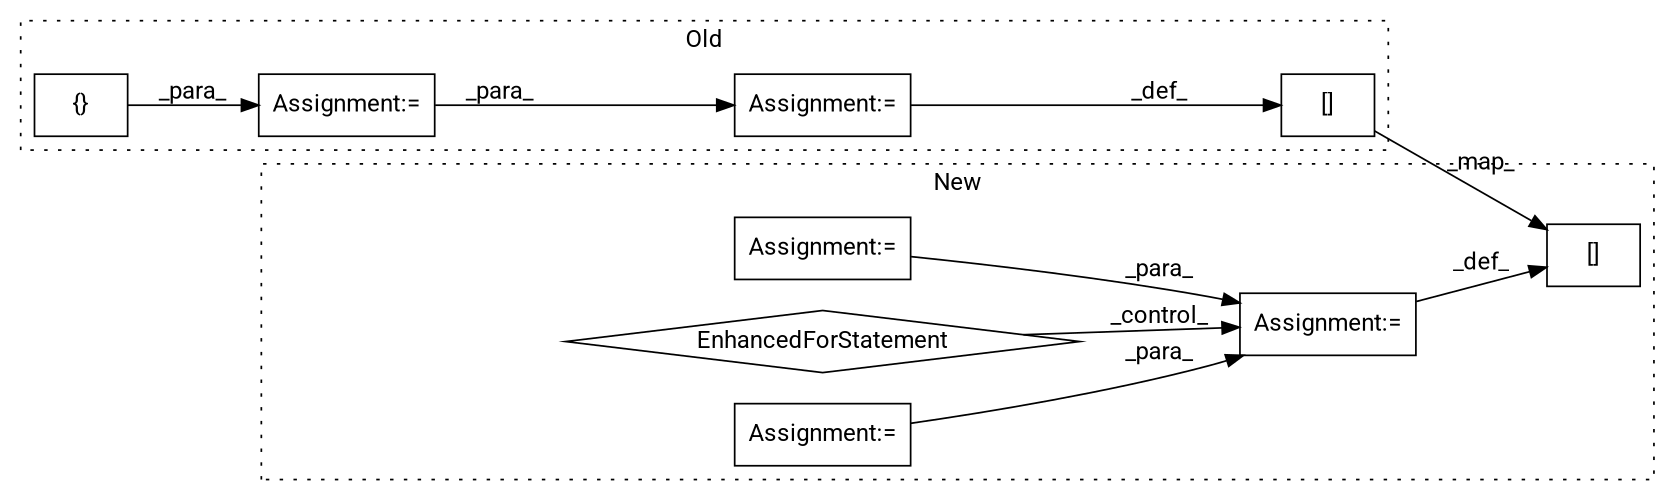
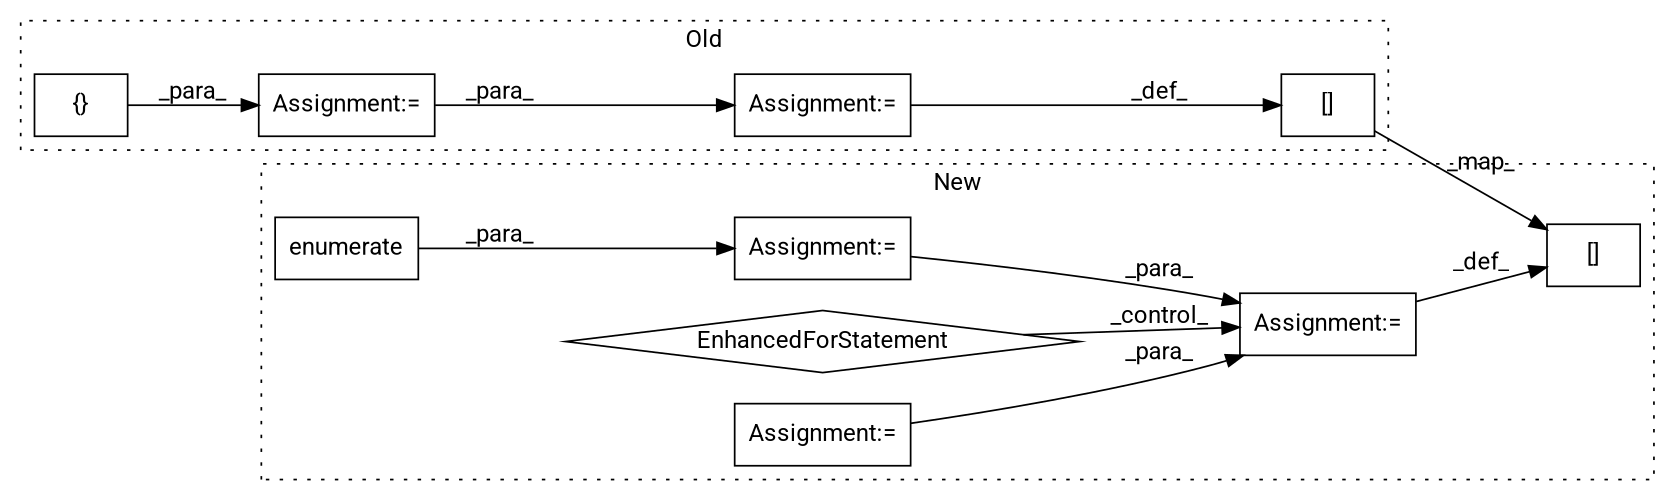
node "enumerate": added
